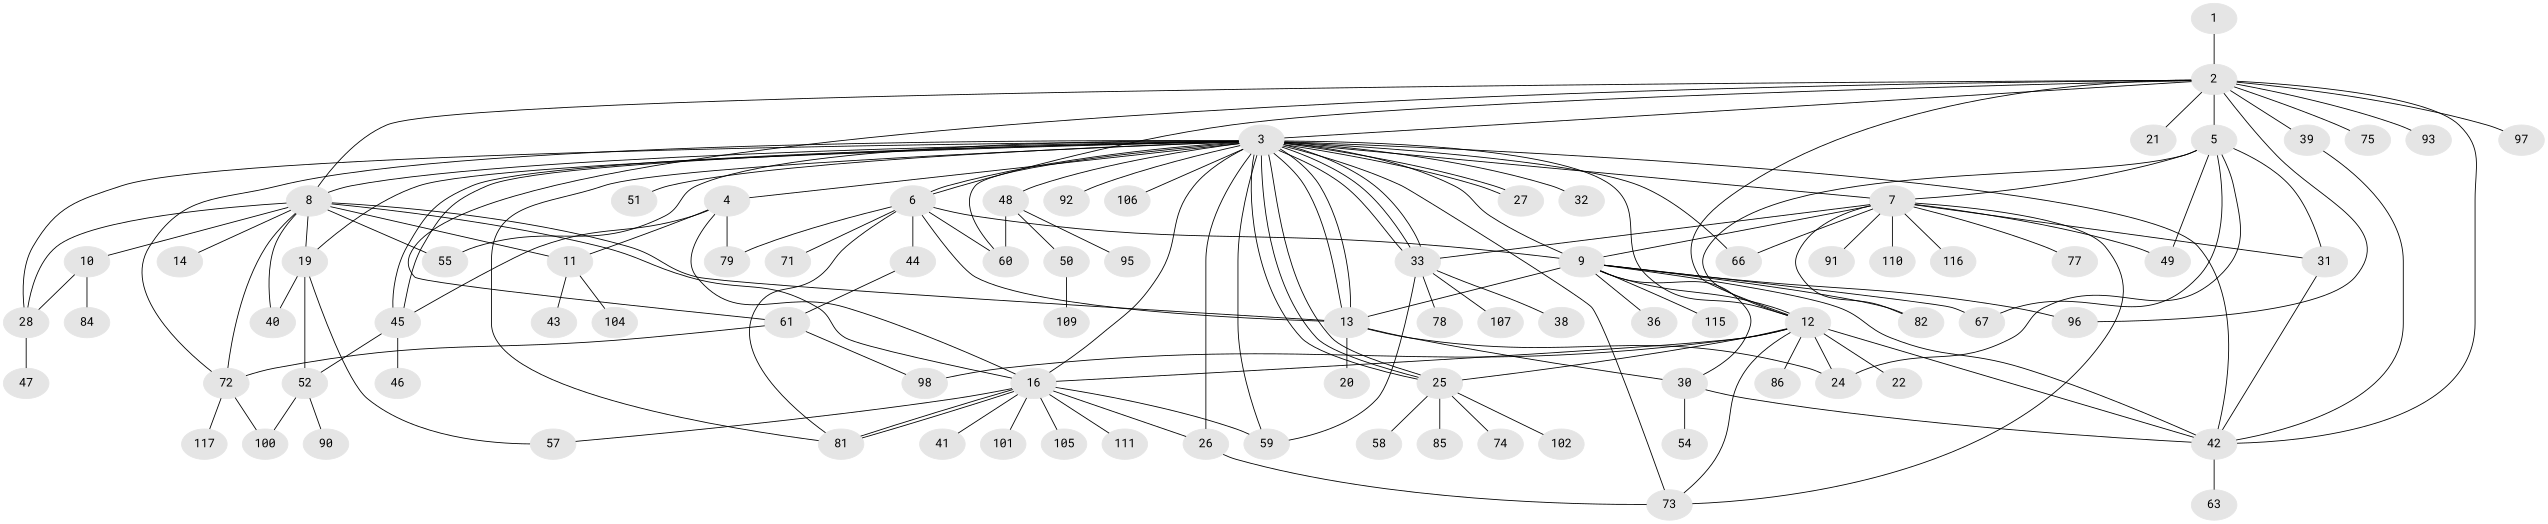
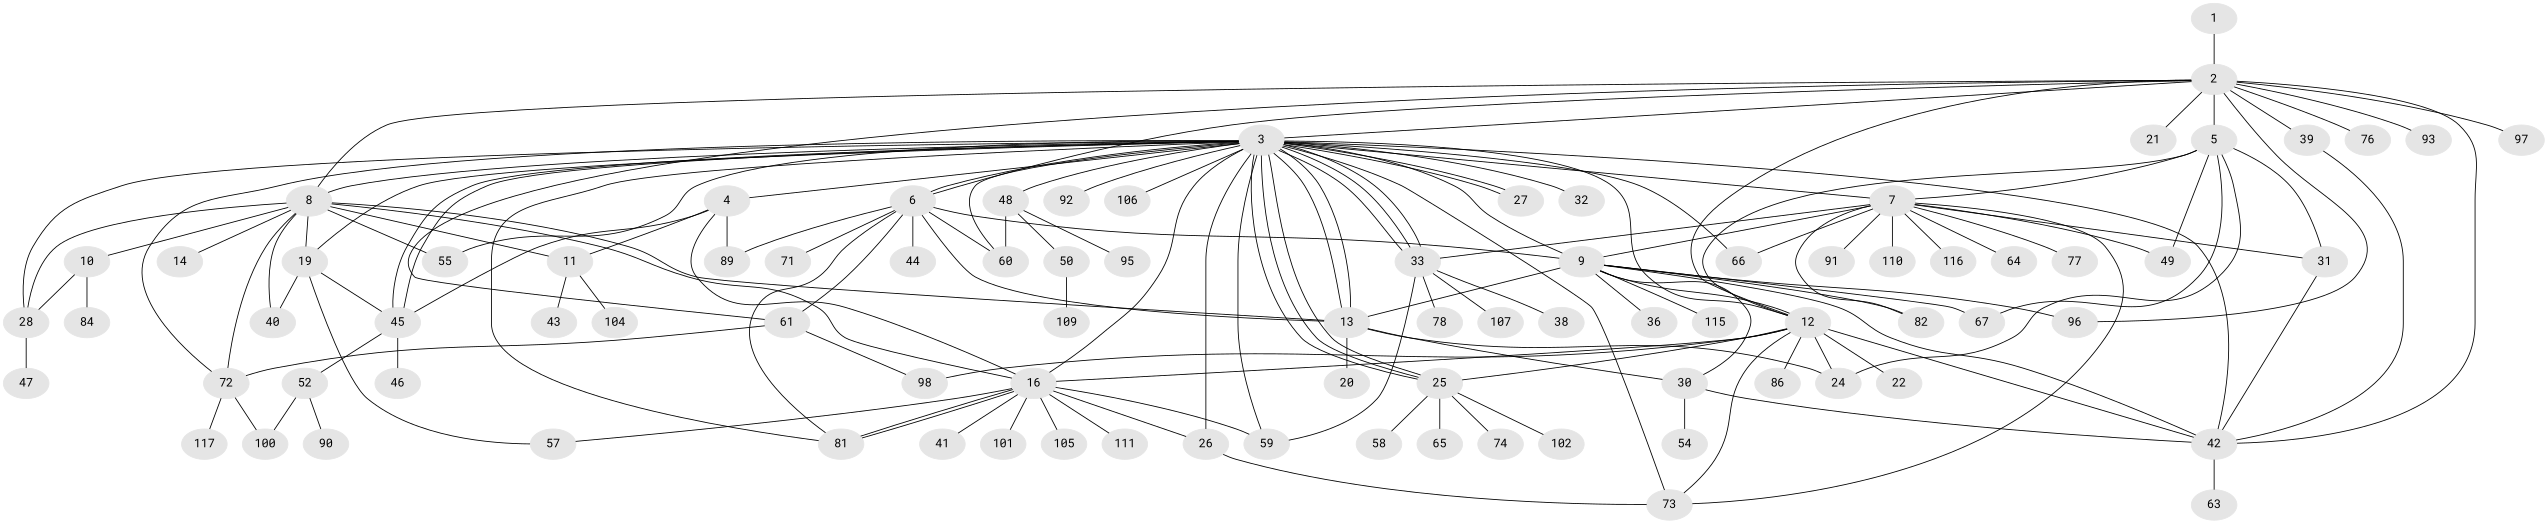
node "75": label "75" -> "76"
node "51": removed
node "79": label "79" -> "89"
node "64": added
edge "44" -- "61": now "6" -- "61"
edge "19" -- "52": now "19" -- "45"
node "85": label "85" -> "65"
